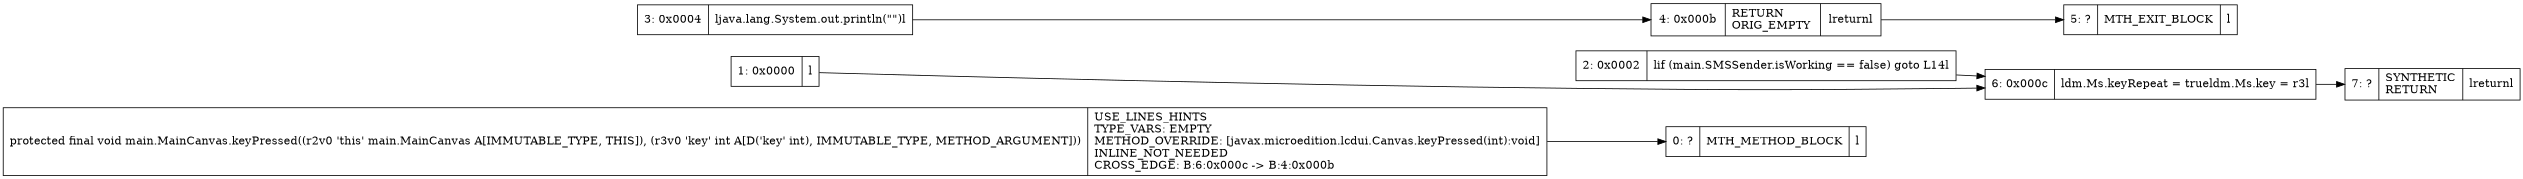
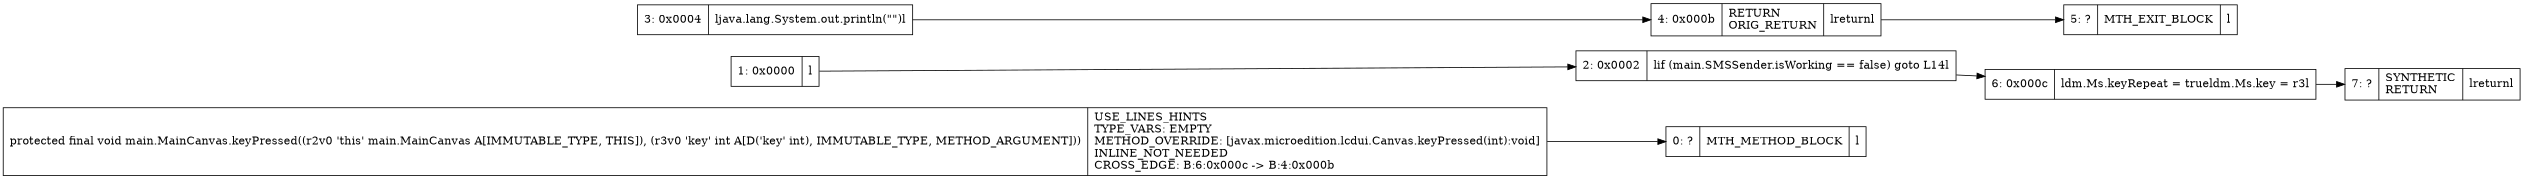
node "4: 0x000b": text "ORIG_EMPTY" -> "ORIG_RETURN"
edge "1: 0x0000" -> "6: 0x000c": now "1: 0x0000" -> "2: 0x0002"
